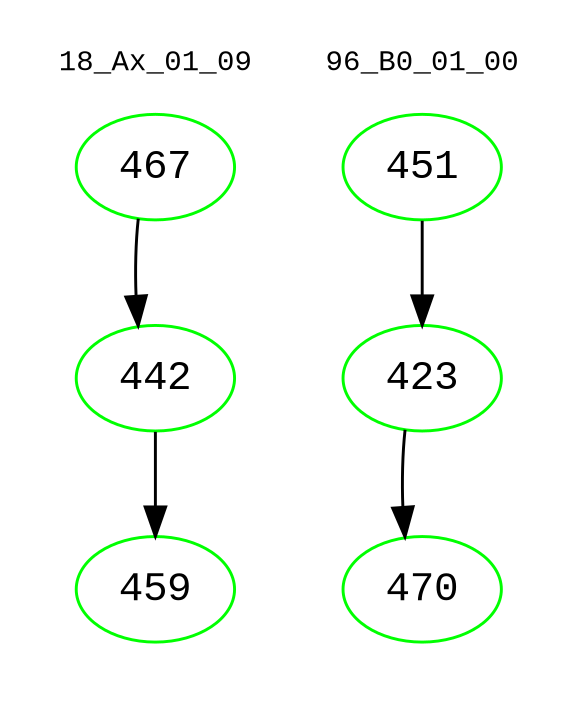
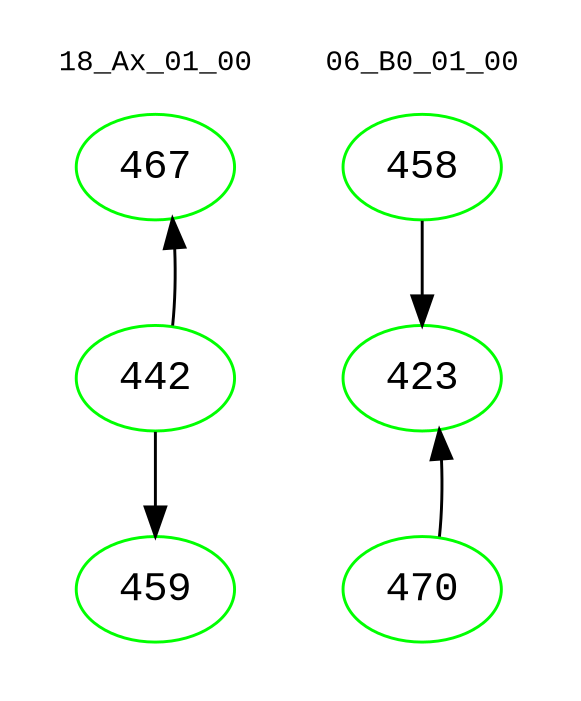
cluster "18_Ax_01_09": label "18_Ax_01_09" -> "18_Ax_01_00"
cluster "96_B0_01_00": label "96_B0_01_00" -> "06_B0_01_00"
node "451": label "451" -> "458"
edge "467" -> "442": reversed
edge "423" -> "470": reversed
